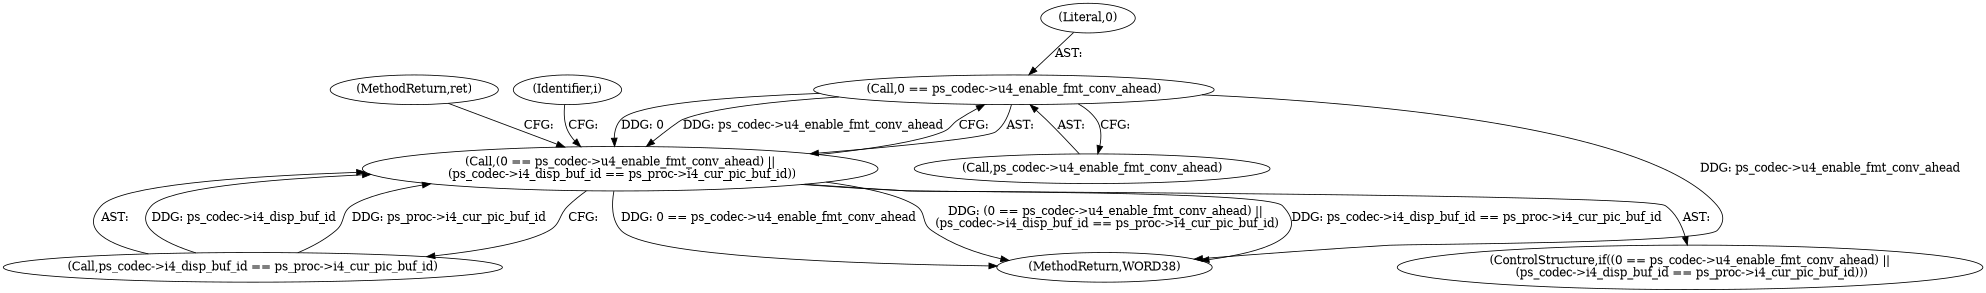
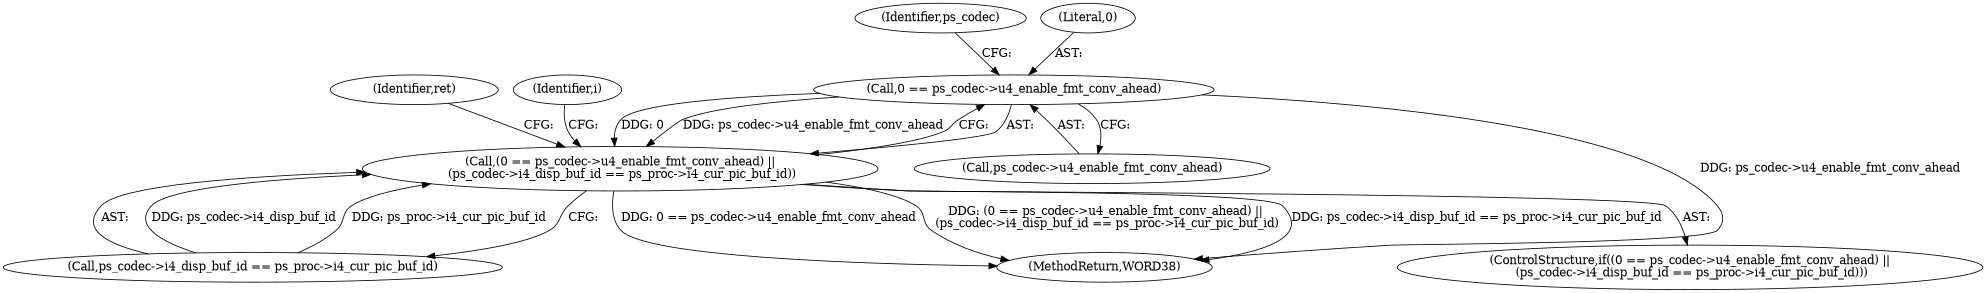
node "(Identifier,ps_codec)": added
node "(MethodReturn,ret)": label "(MethodReturn,ret)" -> "(Identifier,ret)"
